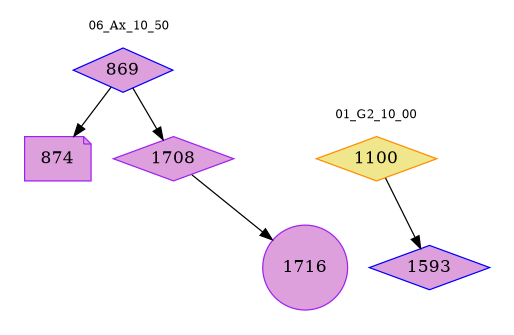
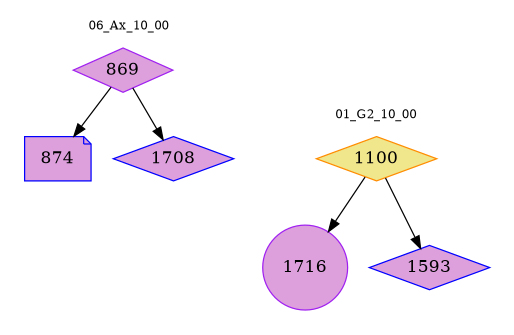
cluster "06_Ax_10_50": label "06_Ax_10_50" -> "06_Ax_10_00"
node "869": color blue -> purple
node "874": color purple -> blue
node "1708": color purple -> blue
edge "1708" -> "1716": now "1100" -> "1716"
